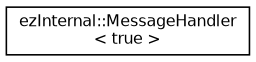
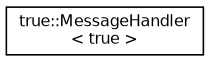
node "ezInternal::MessageHandler < true >": label "ezInternal::MessageHandler < true >" -> "true::MessageHandler < true >"
